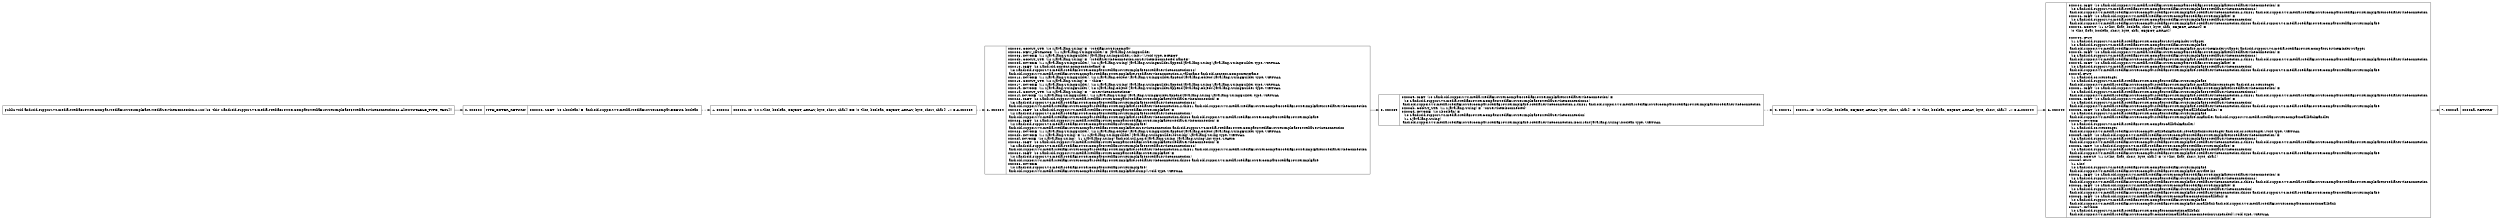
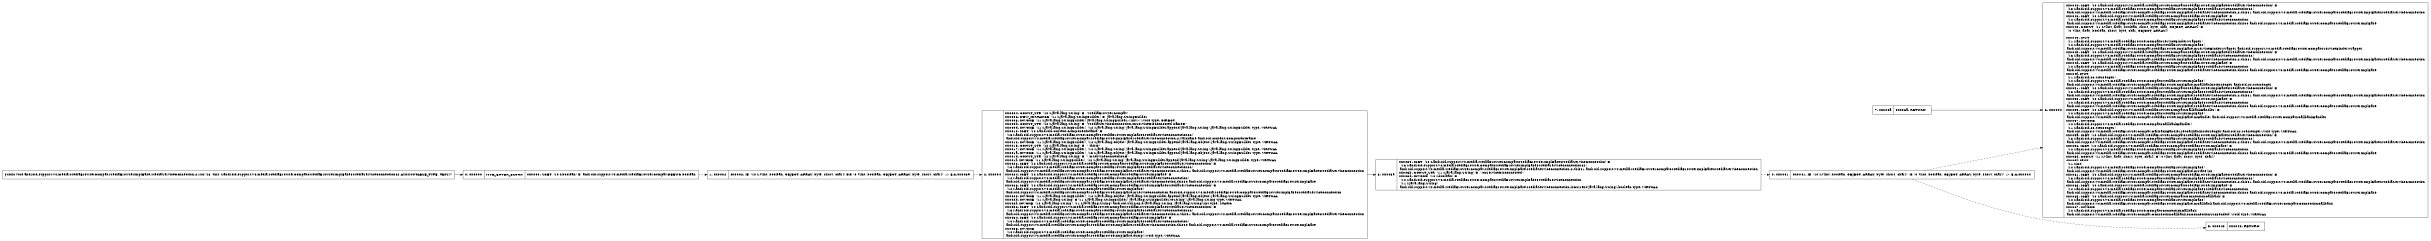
node "0: 0x0000": text "MTH_ENTER_RETURN" -> "MTH_ENTER_BLOCK"
edge "4: 0x0041" -> "6: 0x0044": style solid -> dashed
edge "6: 0x0044" -> "7: 0x006a": reversed
node "5: 0x0043": added
